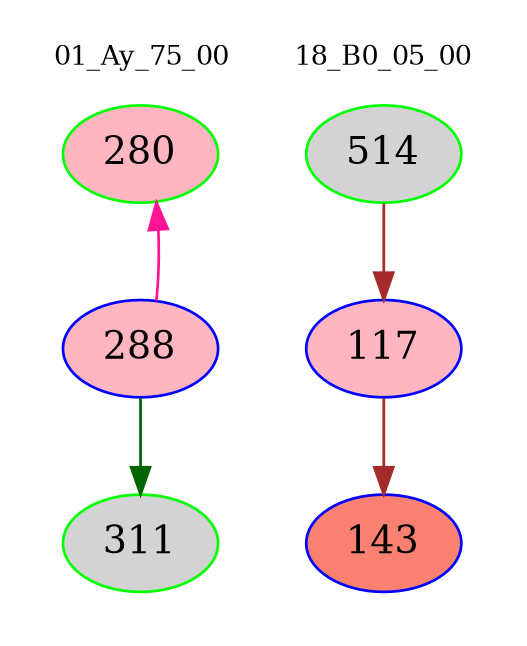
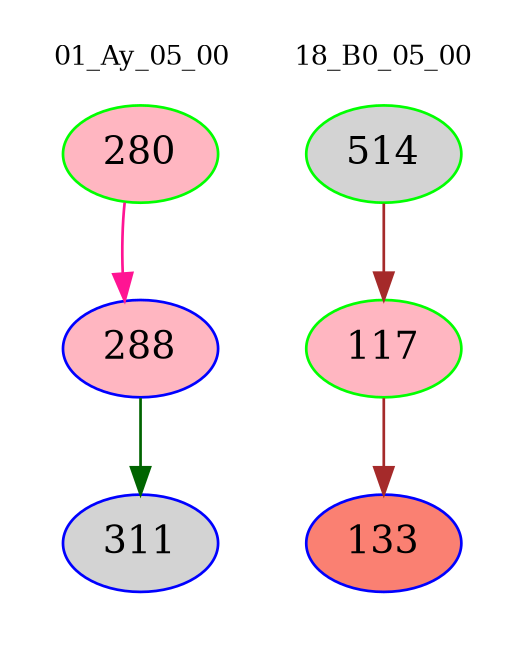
cluster "01_Ay_75_00": label "01_Ay_75_00" -> "01_Ay_05_00"
edge "288" -> "280": reversed
node "117": color blue -> green
node "311": color green -> blue
node "143": label "143" -> "133"
